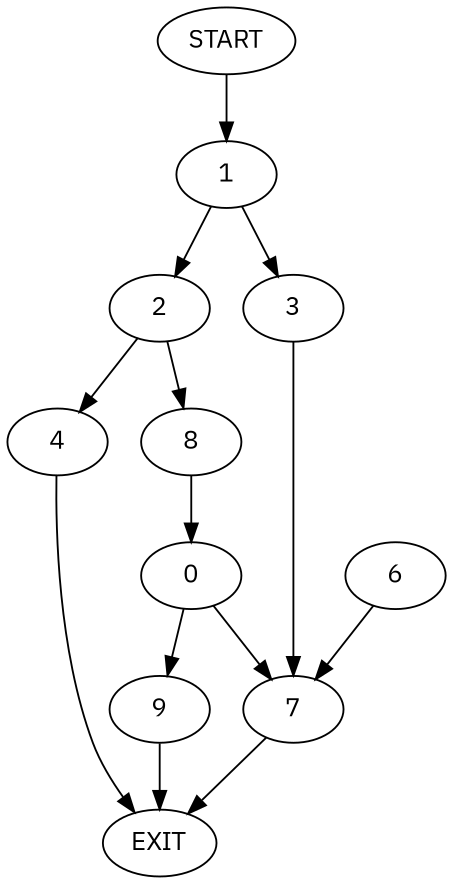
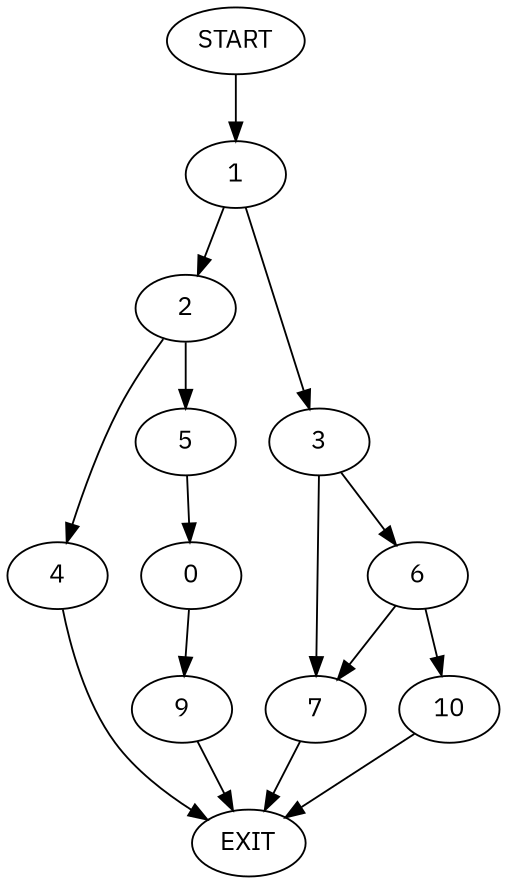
node "8": label "8" -> "5"
edge "3" -> "6": added
edge "0" -> "7": removed
node "10": added
